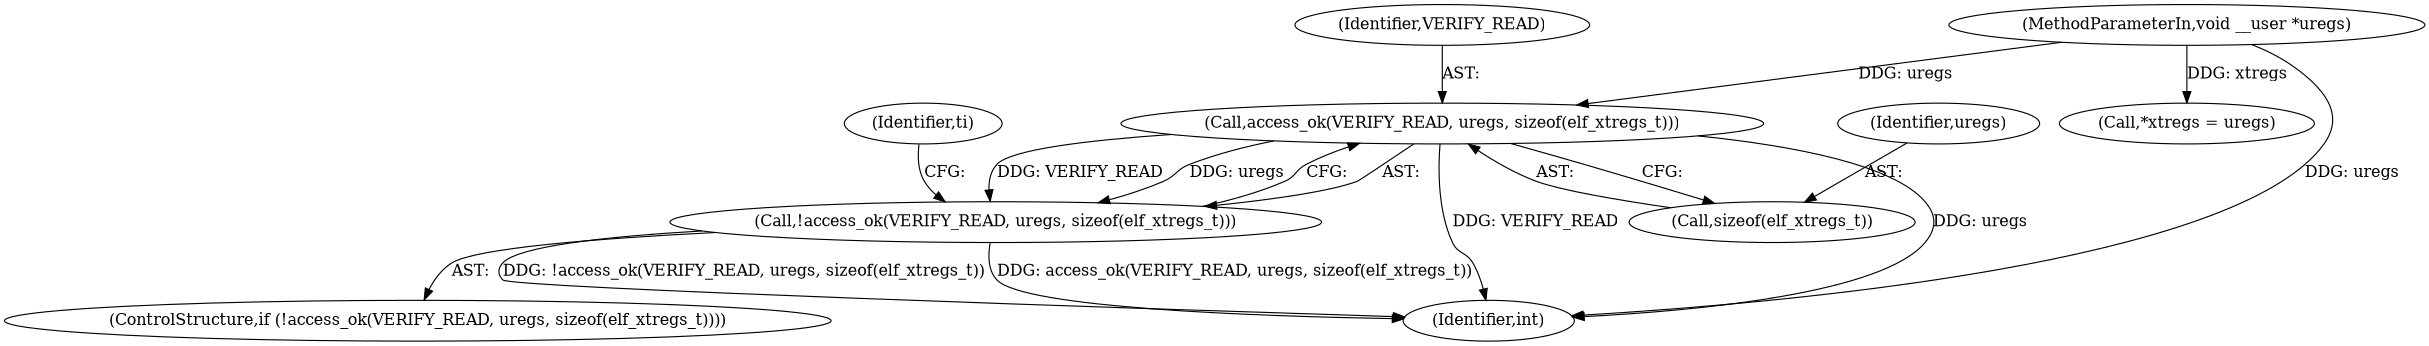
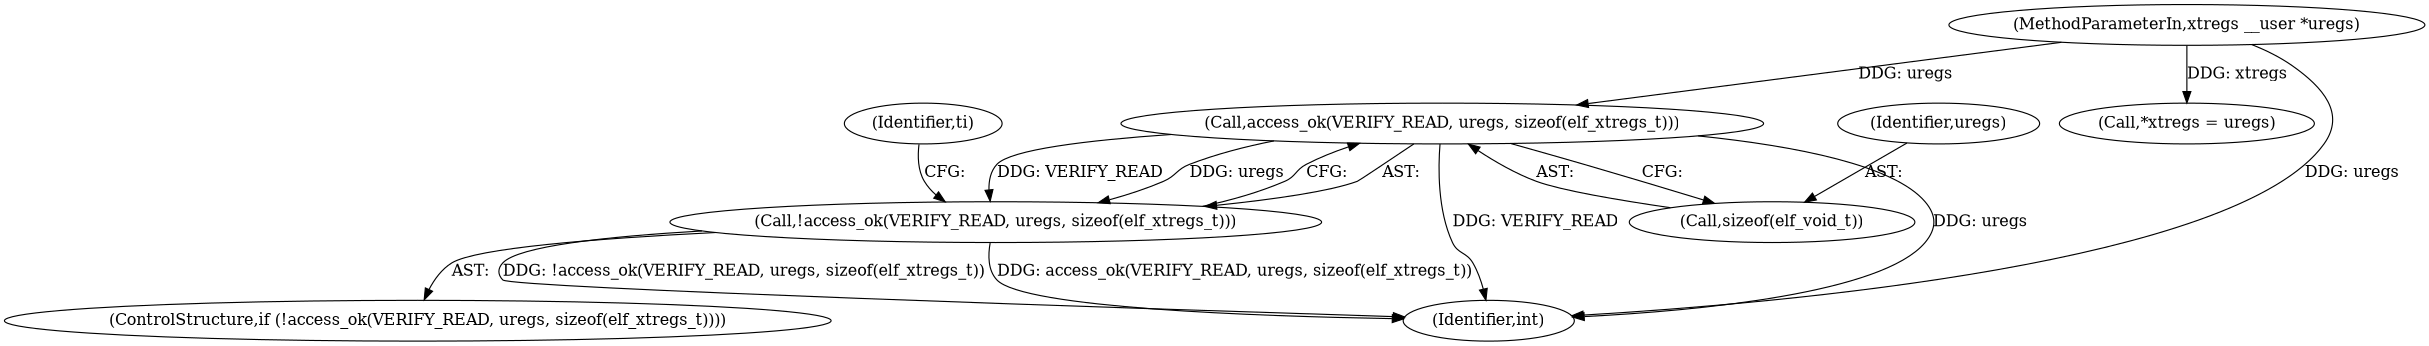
node "(Identifier,VERIFY_READ)": removed
node "(MethodParameterIn,void __user *uregs)": label "(MethodParameterIn,void __user *uregs)" -> "(MethodParameterIn,xtregs __user *uregs)"
node "(Call,sizeof(elf_xtregs_t))": label "(Call,sizeof(elf_xtregs_t))" -> "(Call,sizeof(elf_void_t))"
